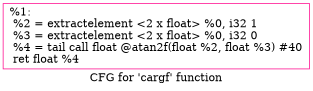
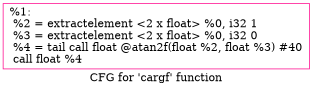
node "%1:": text "ret float %4" -> "call float %4"
